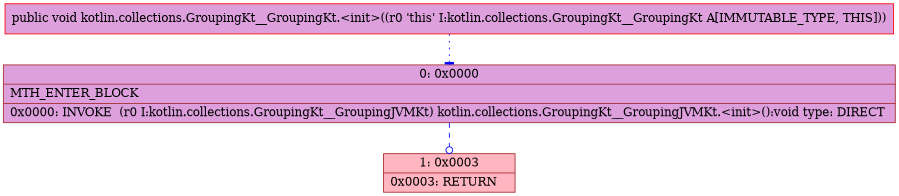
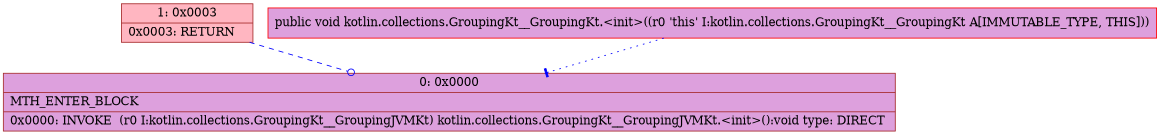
edge "0: 0x0000" -> "1: 0x0003": reversed
